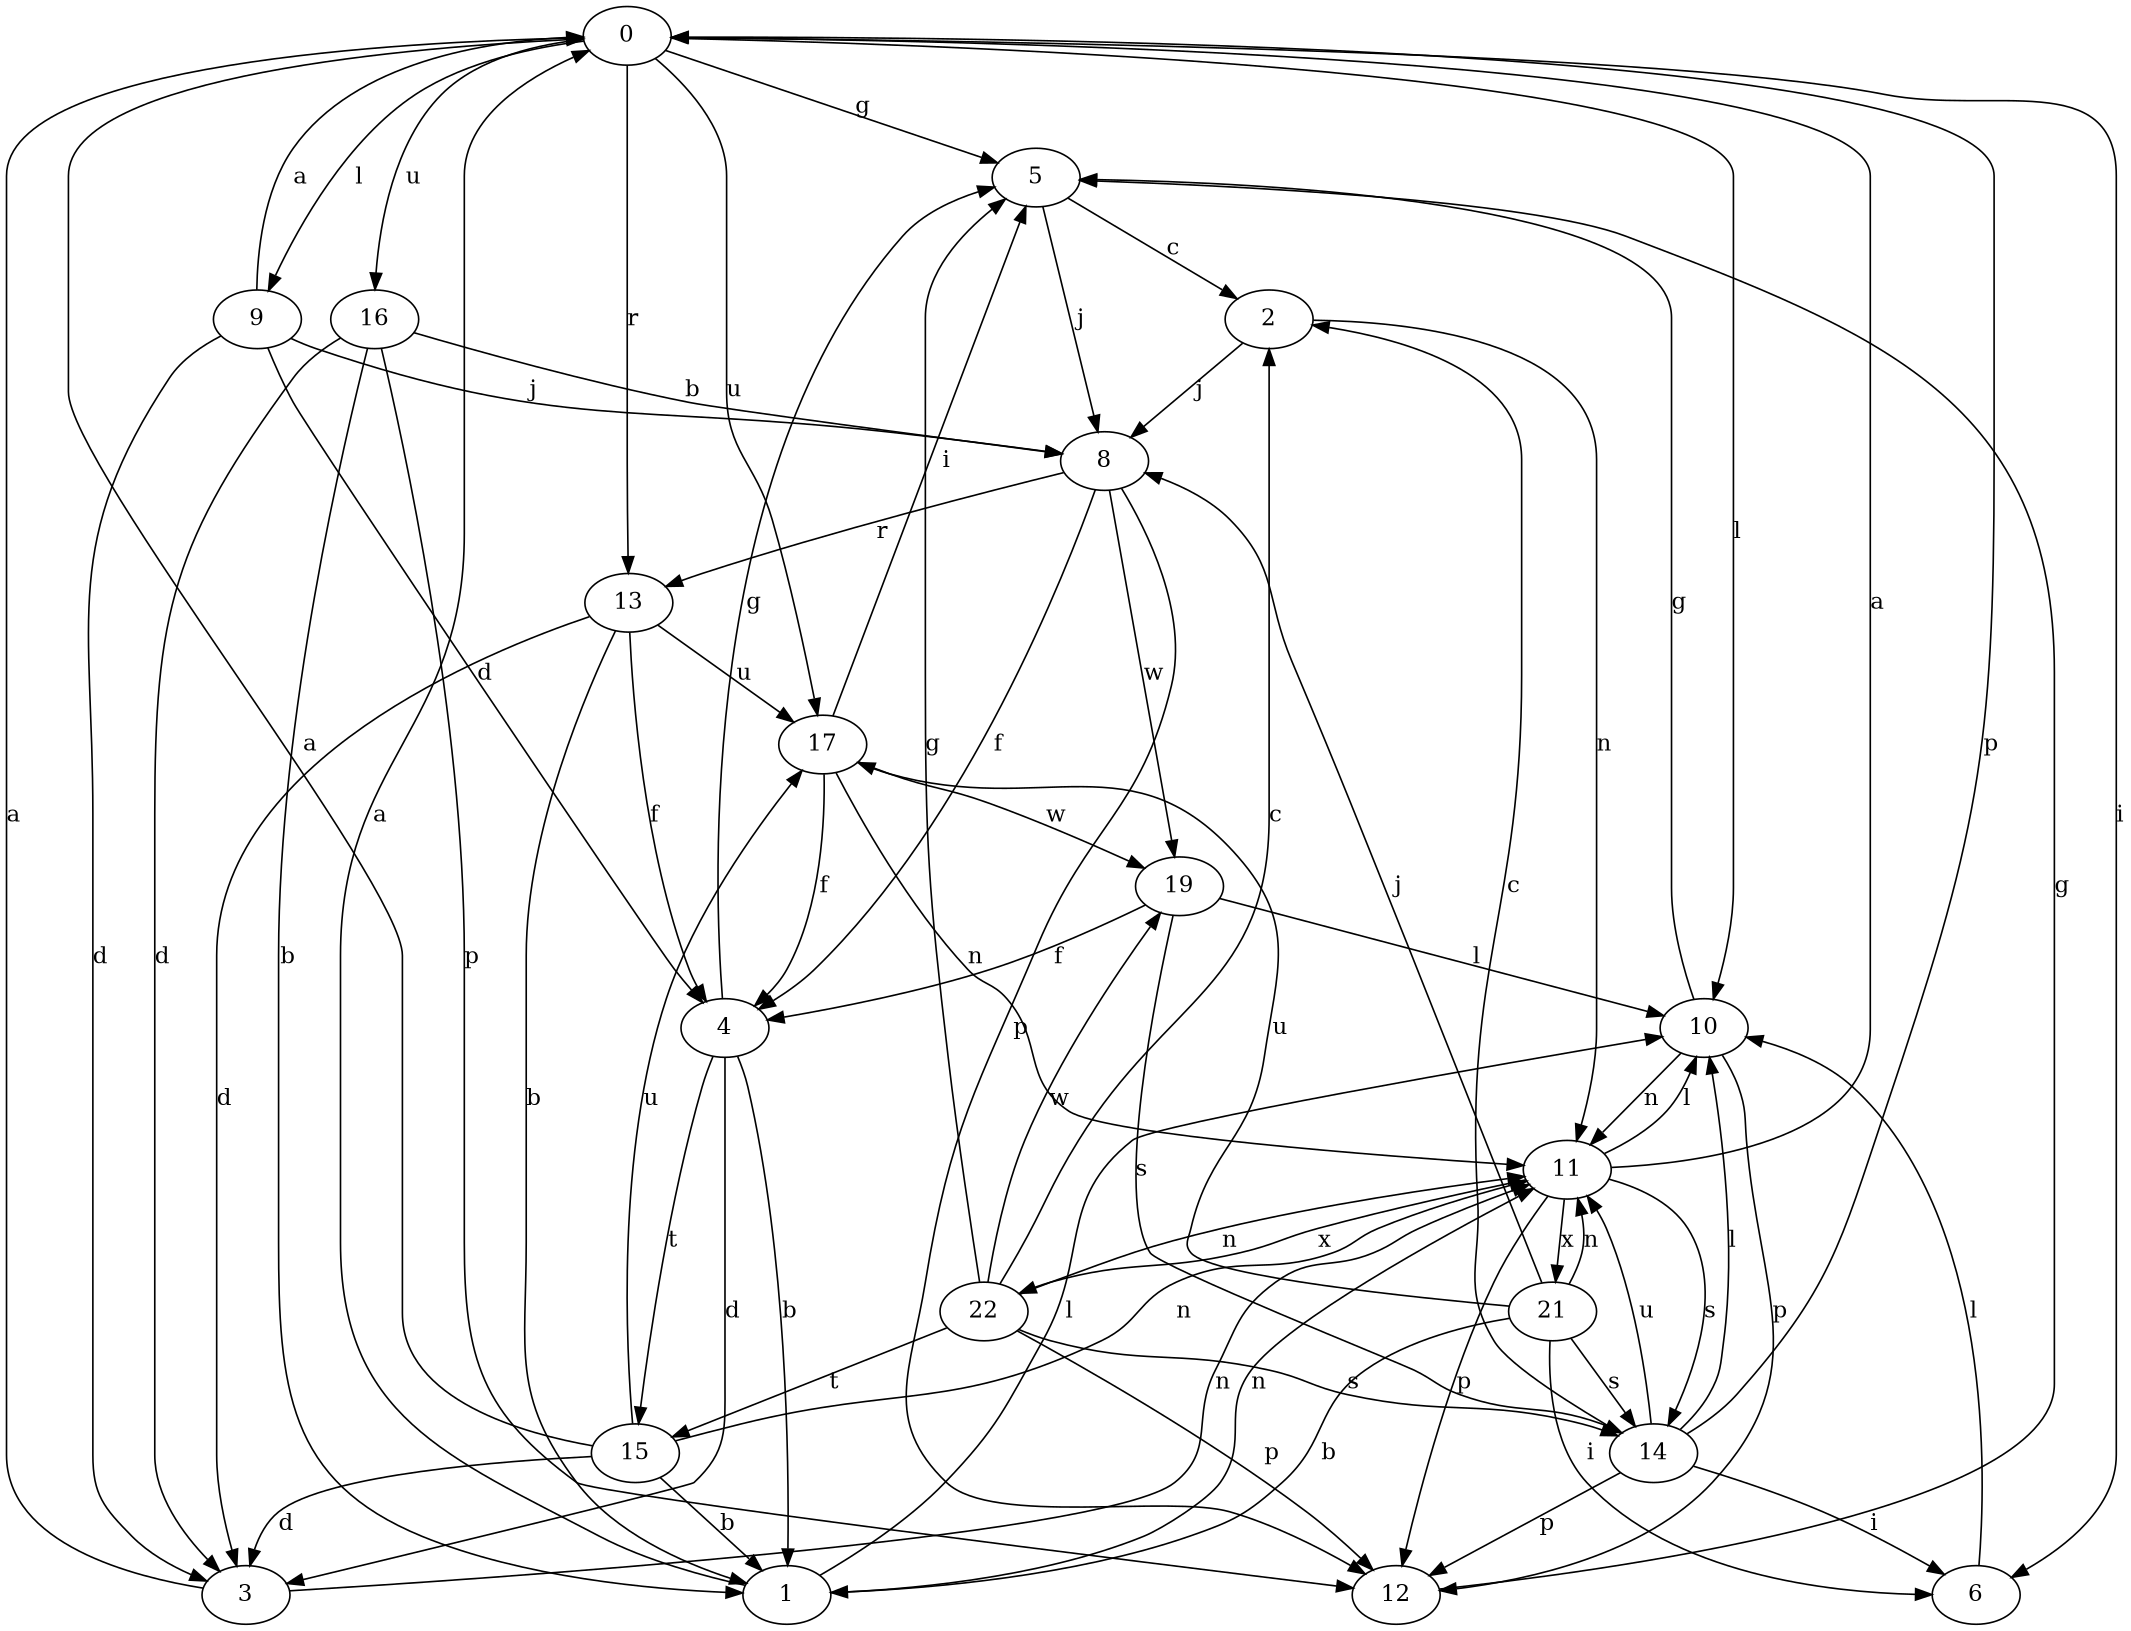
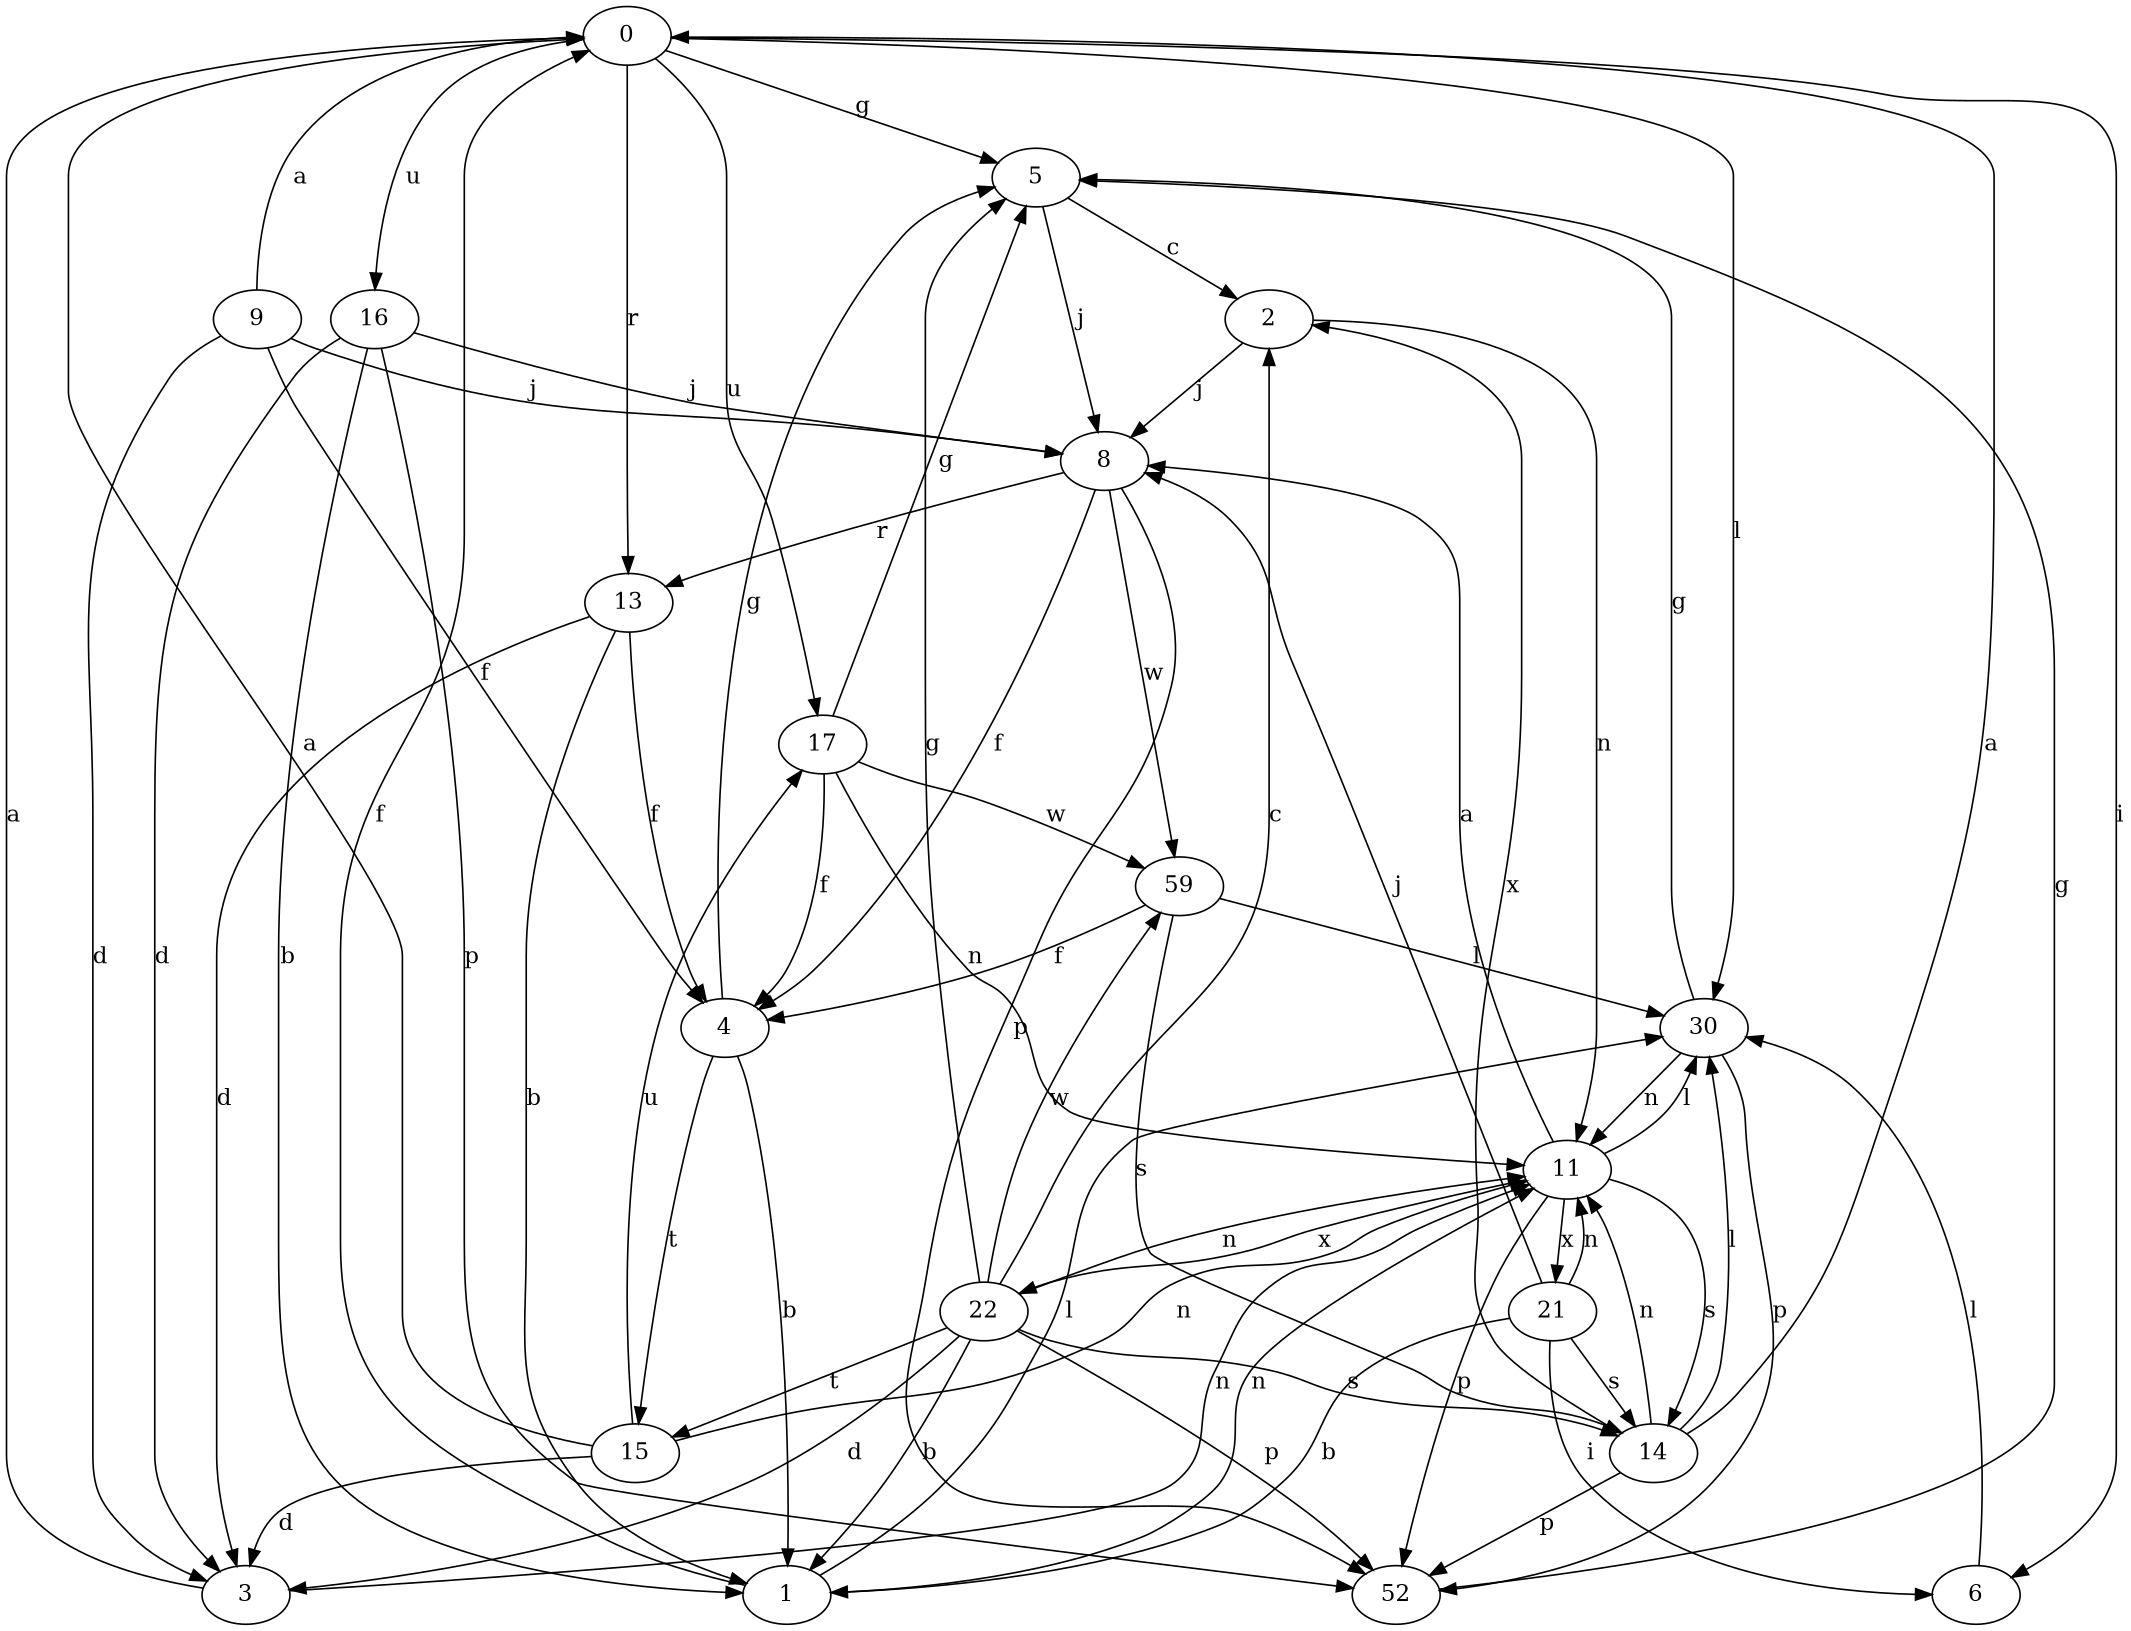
edge "0" -> "9": removed, label "l"
edge "11" -> "0": now "11" -> "8"
edge "16" -> "8": label "b" -> "j"
edge "17" -> "5": label "i" -> "g"
edge "13" -> "17": removed, label "u"
edge "9" -> "4": label "d" -> "f"
edge "14" -> "0": label "p" -> "a"
edge "1" -> "0": label "a" -> "f"
node "19": label "19" -> "59"
edge "14" -> "2": label "c" -> "x"
edge "21" -> "17": removed, label "u"
node "10": label "10" -> "30"
edge "14" -> "11": label "u" -> "n"
edge "4" -> "3": now "22" -> "3"
edge "14" -> "6": removed, label "i"
edge "15" -> "1": now "22" -> "1"
node "12": label "12" -> "52"
